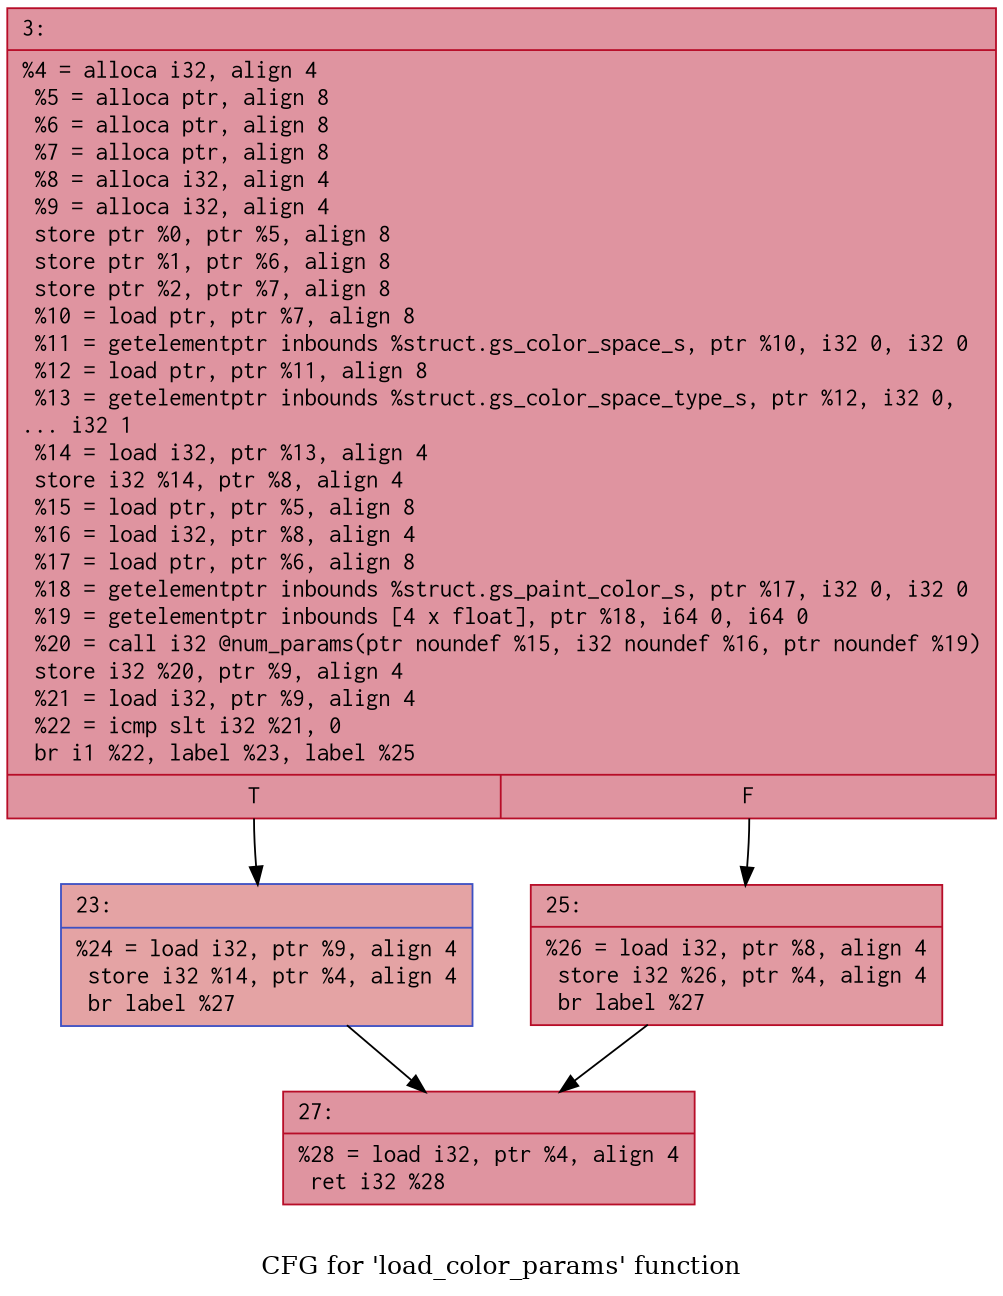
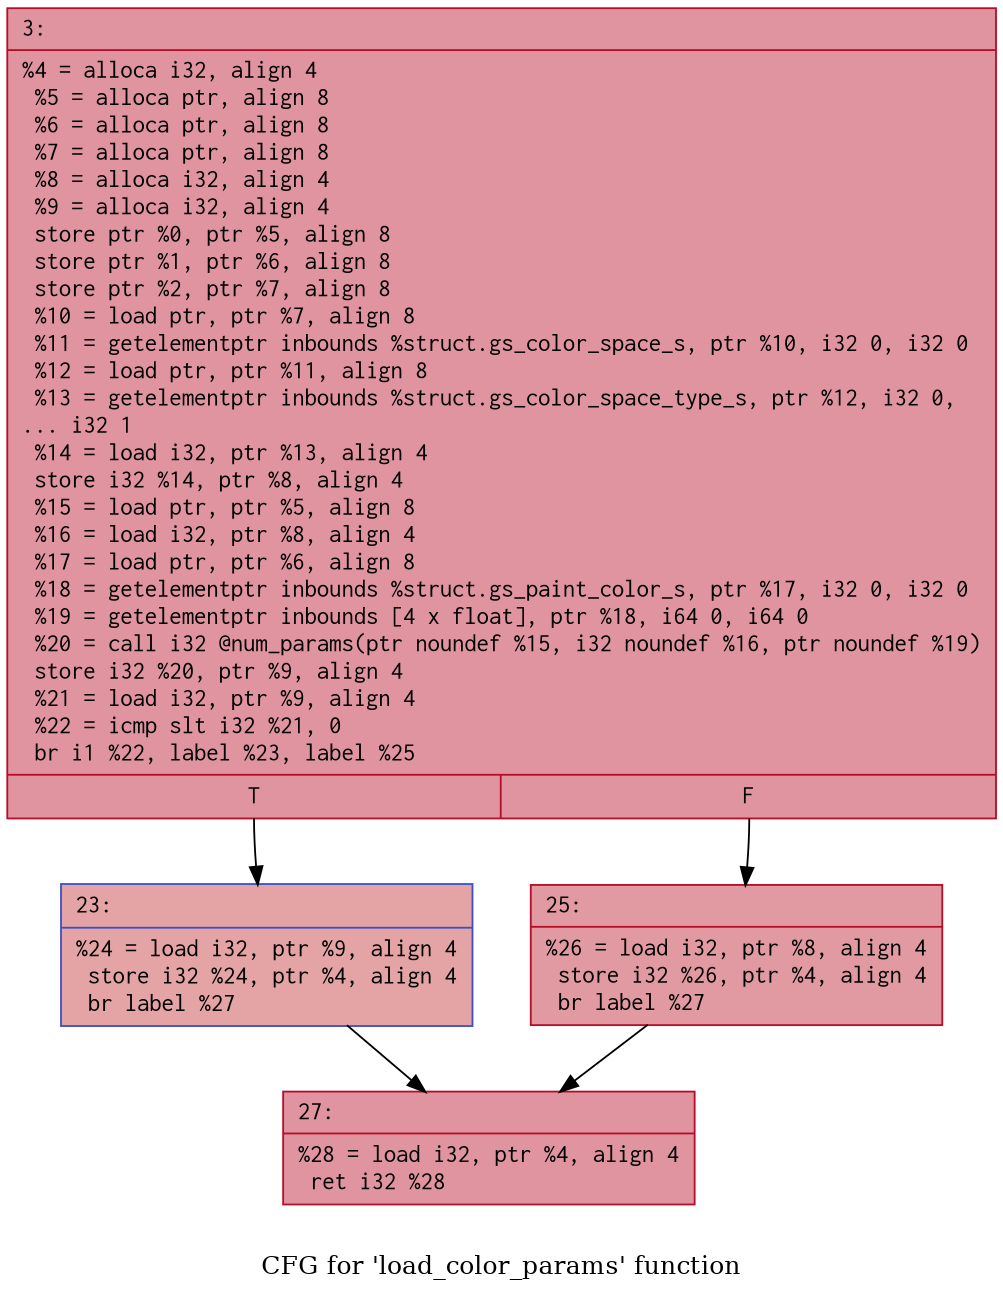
node "23:": text "store i32 %14, ptr %4, align 4" -> "store i32 %24, ptr %4, align 4"
